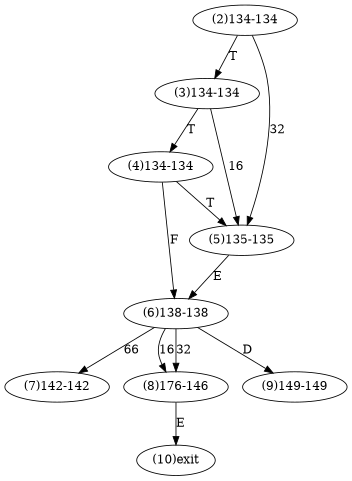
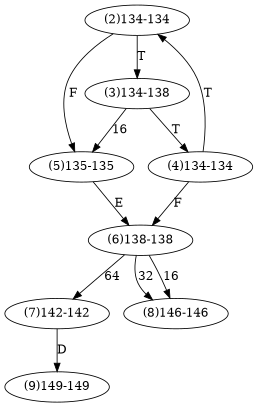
node "(3)134-134": label "(3)134-134" -> "(3)134-138"
edge "(2)134-134" -> "(5)135-135": label "32" -> "F"
edge "(4)134-134" -> "(5)135-135": now "(4)134-134" -> "(2)134-134"
edge "(6)138-138" -> "(9)149-149": now "(7)142-142" -> "(9)149-149"
edge "(6)138-138" -> "(7)142-142": label "66" -> "64"
node "(8)176-146": label "(8)176-146" -> "(8)146-146"
node "(10)exit": removed
